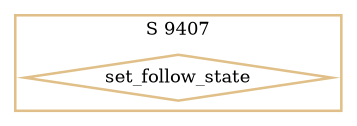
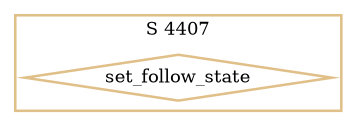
cluster "S 9407": label "S 9407" -> "S 4407"
